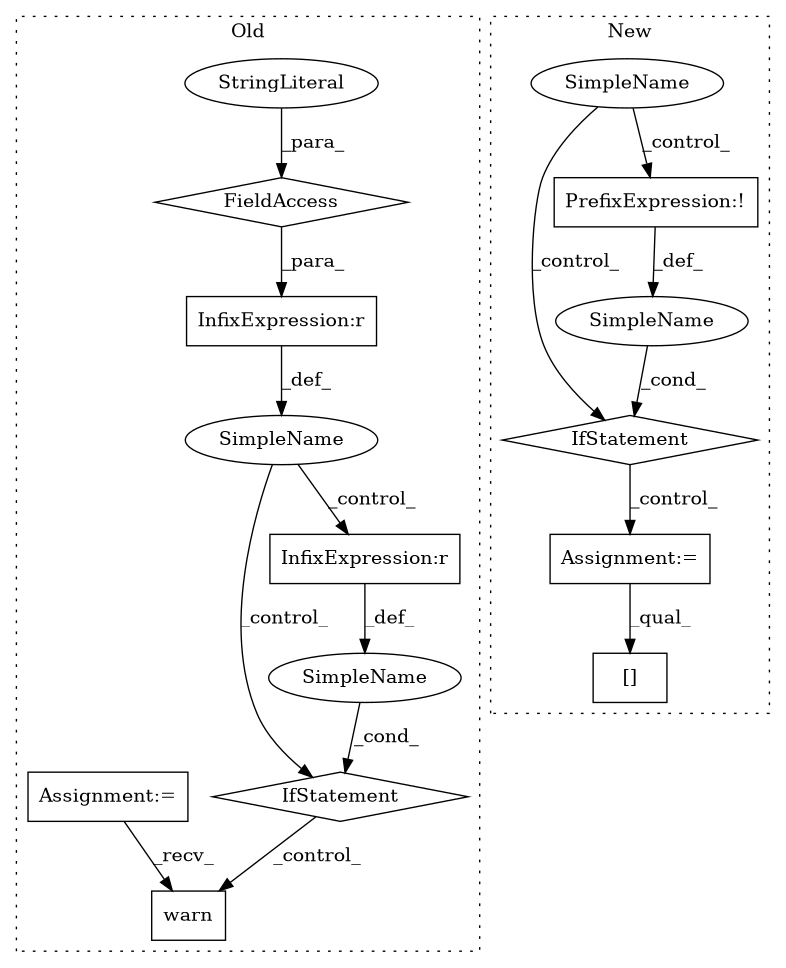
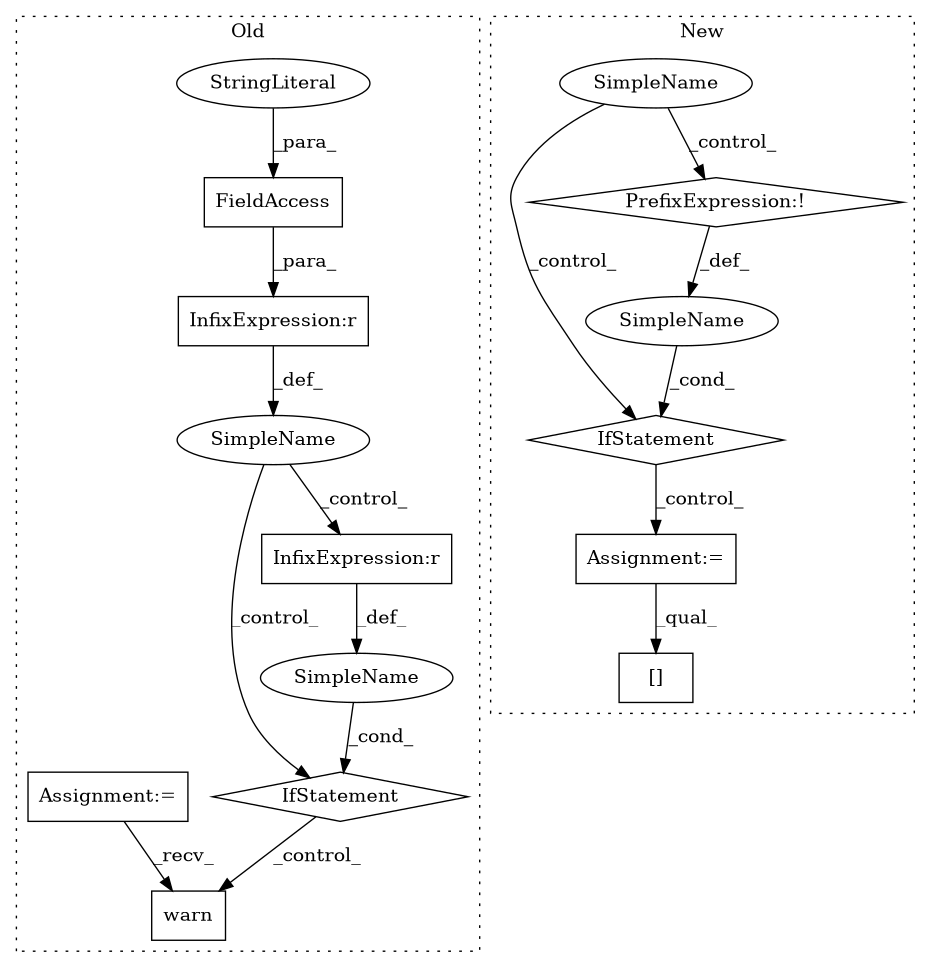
node "FieldAccess": shape diamond -> box
node "PrefixExpression:!": shape box -> diamond
